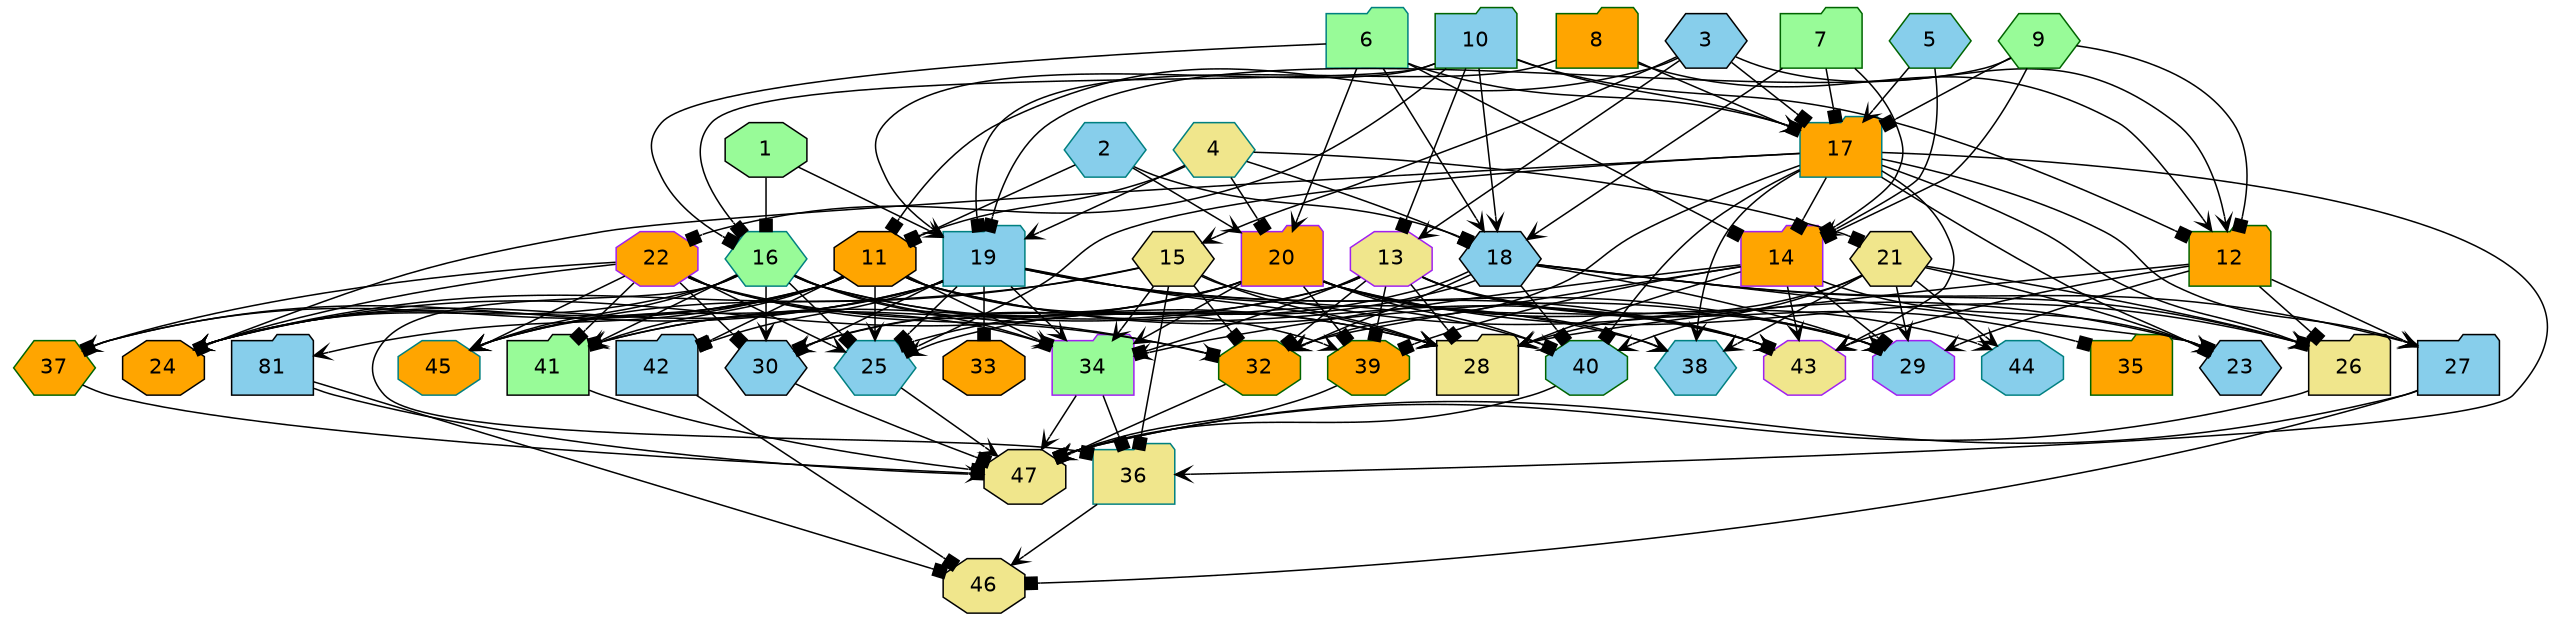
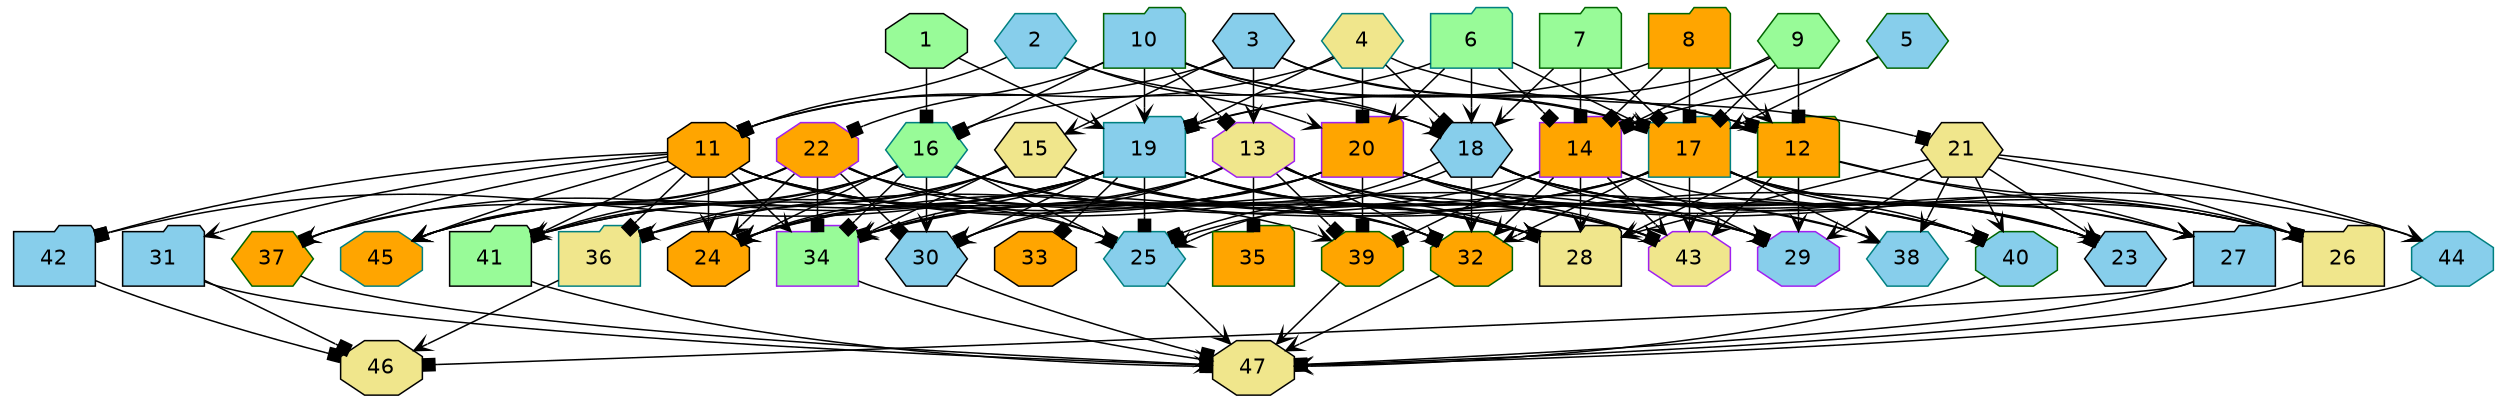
edge "17" -> "14": now "8" -> "14"
edge "22" -> "34": arrowhead vee -> box
edge "44" -> "47": added
node "81": label "81" -> "31"
edge "34" -> "36": now "11" -> "36"
